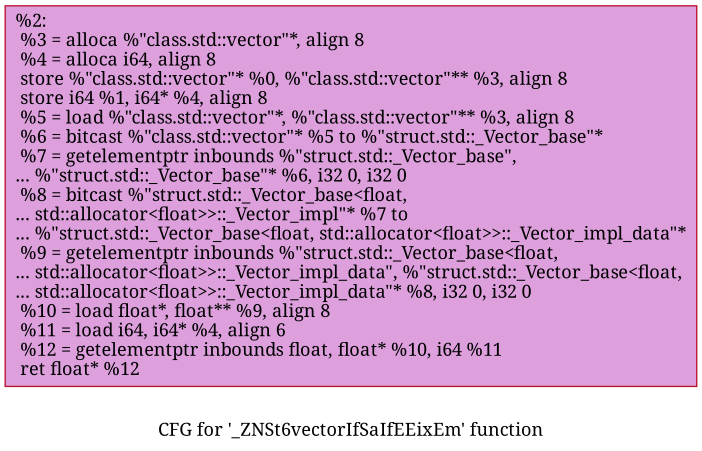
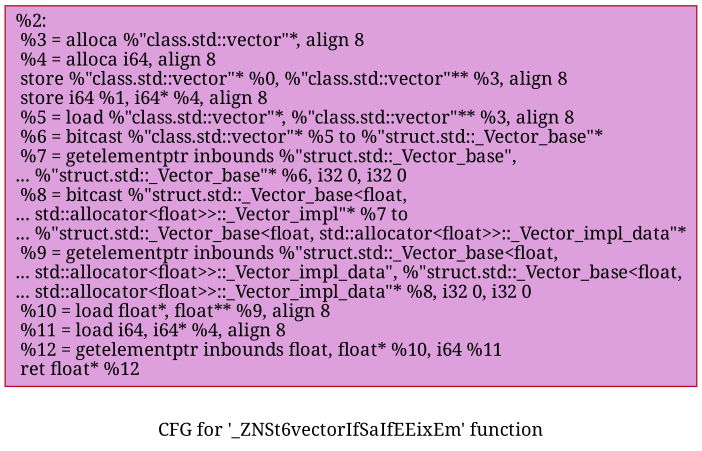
node "%2:": text "%11 = load i64, i64* %4, align 6" -> "%11 = load i64, i64* %4, align 8"
